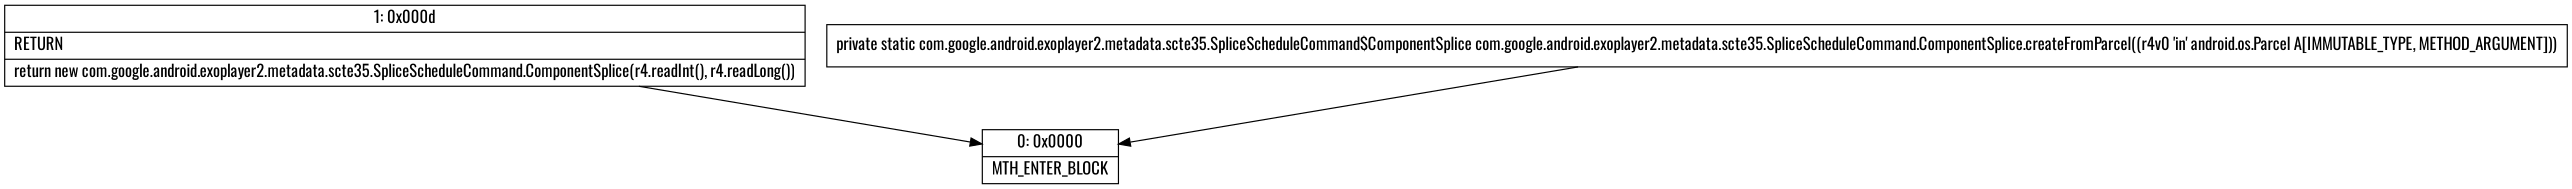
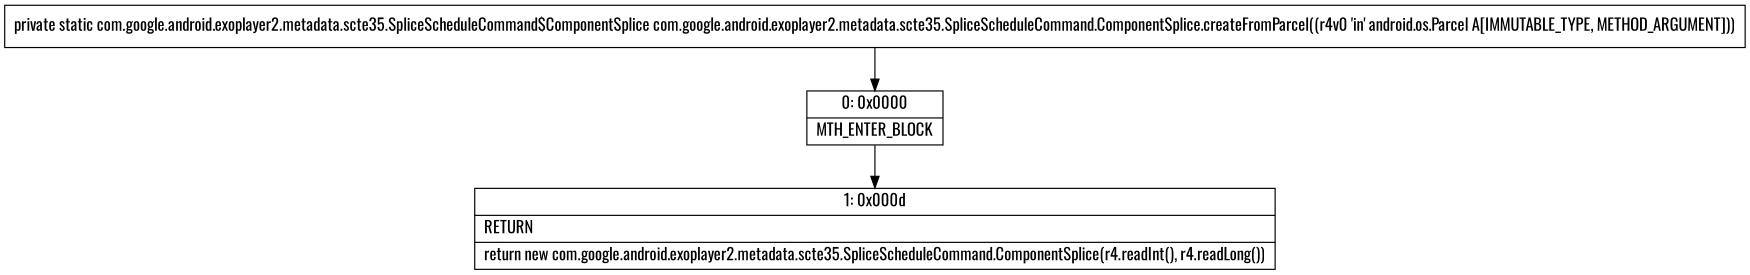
edge "1: 0x000d" -> "0: 0x0000": reversed
